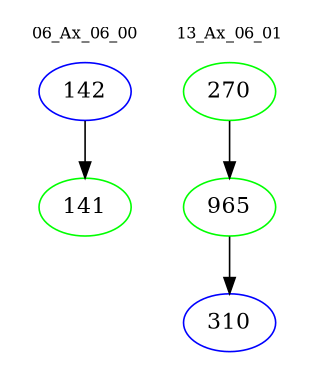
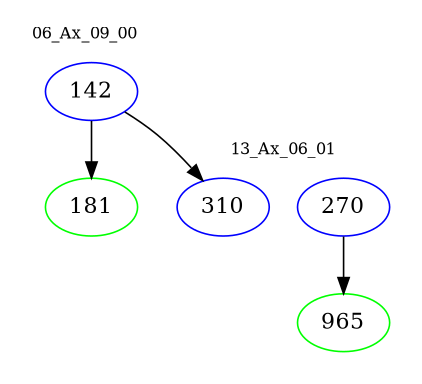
cluster "06_Ax_06_00": label "06_Ax_06_00" -> "06_Ax_09_00"
node "270": color green -> blue
node "141": label "141" -> "181"
edge "965" -> "310": now "142" -> "310"
